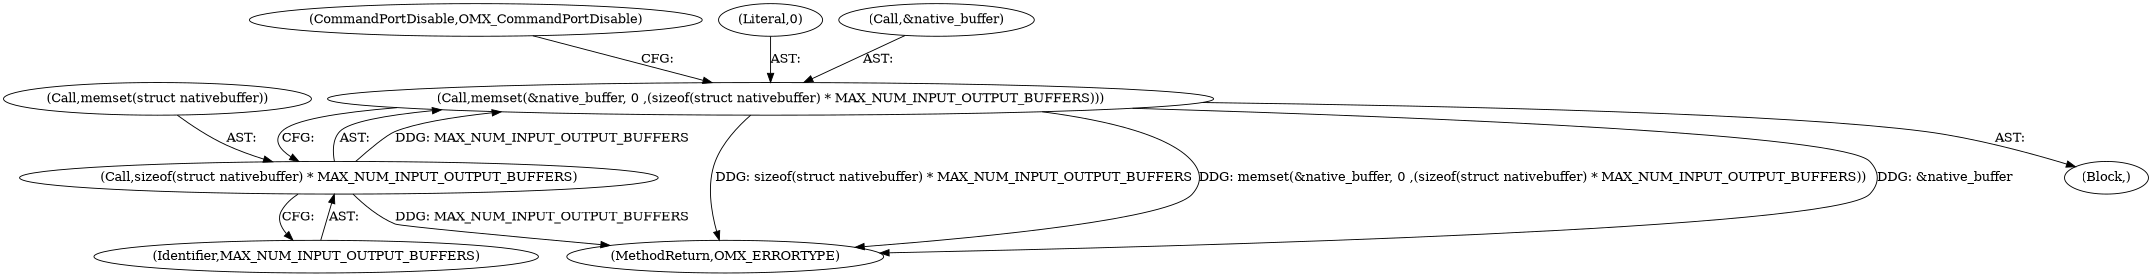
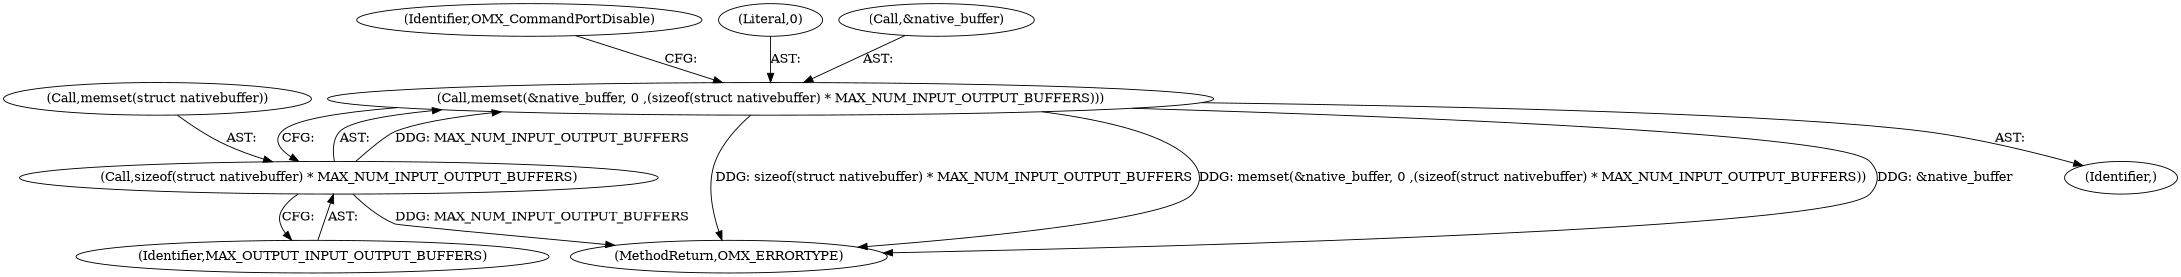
node "(CommandPortDisable,OMX_CommandPortDisable)": label "(CommandPortDisable,OMX_CommandPortDisable)" -> "(Identifier,OMX_CommandPortDisable)"
node "(Block,)": label "(Block,)" -> "(Identifier,)"
node "(Identifier,MAX_NUM_INPUT_OUTPUT_BUFFERS)": label "(Identifier,MAX_NUM_INPUT_OUTPUT_BUFFERS)" -> "(Identifier,MAX_OUTPUT_INPUT_OUTPUT_BUFFERS)"
